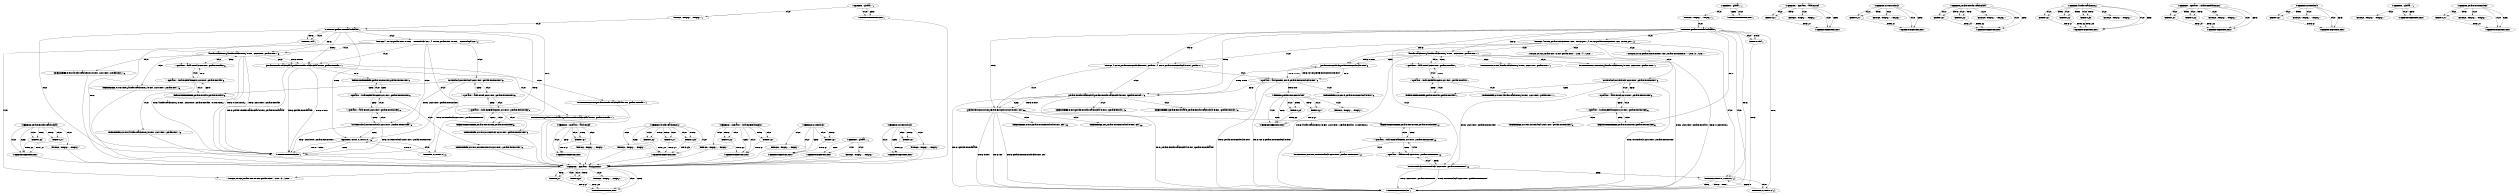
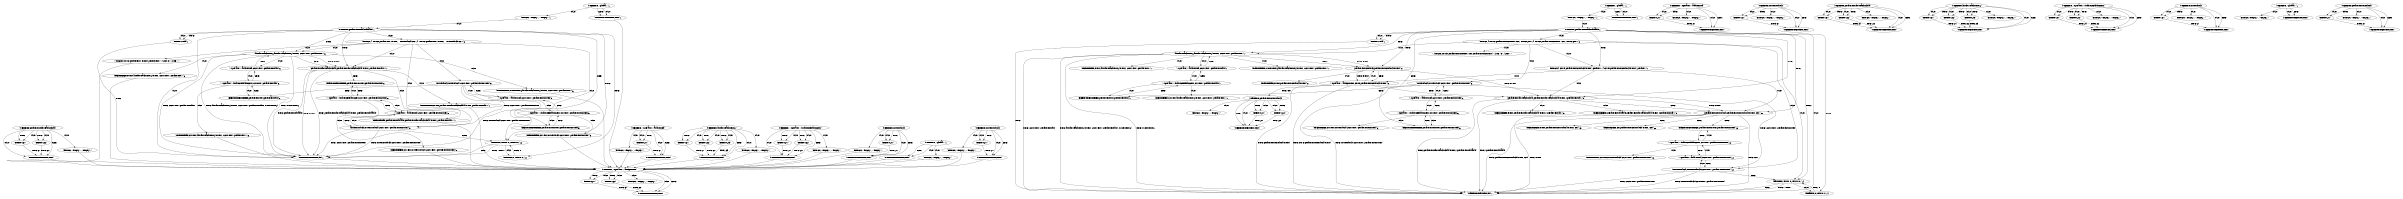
node "<(LOCAL,struct perf_event* event: perf_event*)<SUB>4</SUB>>": removed
edge "(<operator>.assignment,ctx = perf_event_ctx_lock(event))" -> "(perf_event_ctx_lock,perf_event_ctx_lock(event))": label "DDG: ctx = perf_event_ctx_lock(event)" -> "AST: "
node "(IDENTIFIER,event,perf_event_ctx_lock(event))": added
node "(IDENTIFIER,ctx,ctx = perf_event_ctx_lock(event))": removed
edge "(perf_event_ctx_unlock,perf_event_ctx_unlock(event, ctx))" -> "(IDENTIFIER,event,perf_event_ctx_unlock(event, ctx))": label "AST: " -> "CFG: "
edge "(perf_event_ctx_unlock,perf_event_ctx_unlock(event, ctx))" -> "(IDENTIFIER,ctx,perf_event_ctx_unlock(event, ctx))": label "AST: " -> "CFG: "
edge "(METHOD,<operator>.assignment)" -> "<(LOCAL,struct perf_event* event: perf_event*)<SUB>3</SUB>>": reversed
